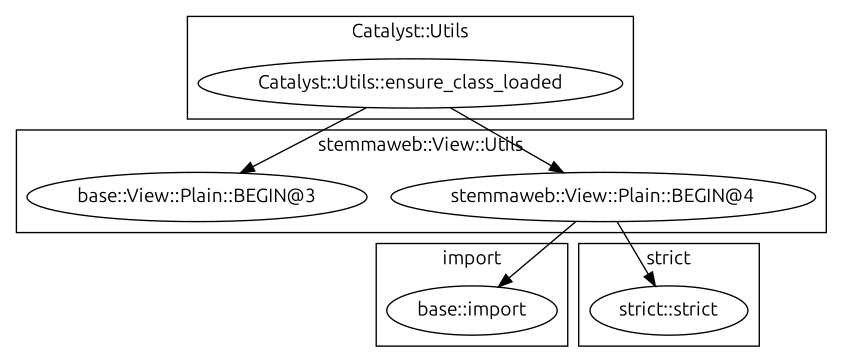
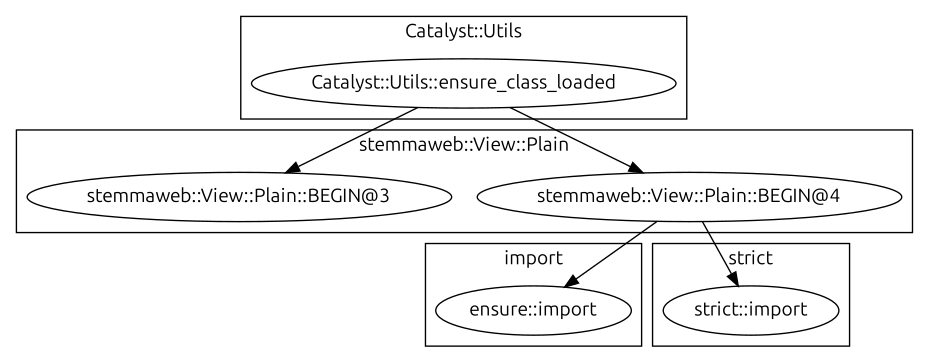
cluster "stemmaweb::View::Utils": label "stemmaweb::View::Utils" -> "stemmaweb::View::Plain"
node "base::View::Plain::BEGIN@3": label "base::View::Plain::BEGIN@3" -> "stemmaweb::View::Plain::BEGIN@3"
node "base::import": label "base::import" -> "ensure::import"
node "strict::strict": label "strict::strict" -> "strict::import"
